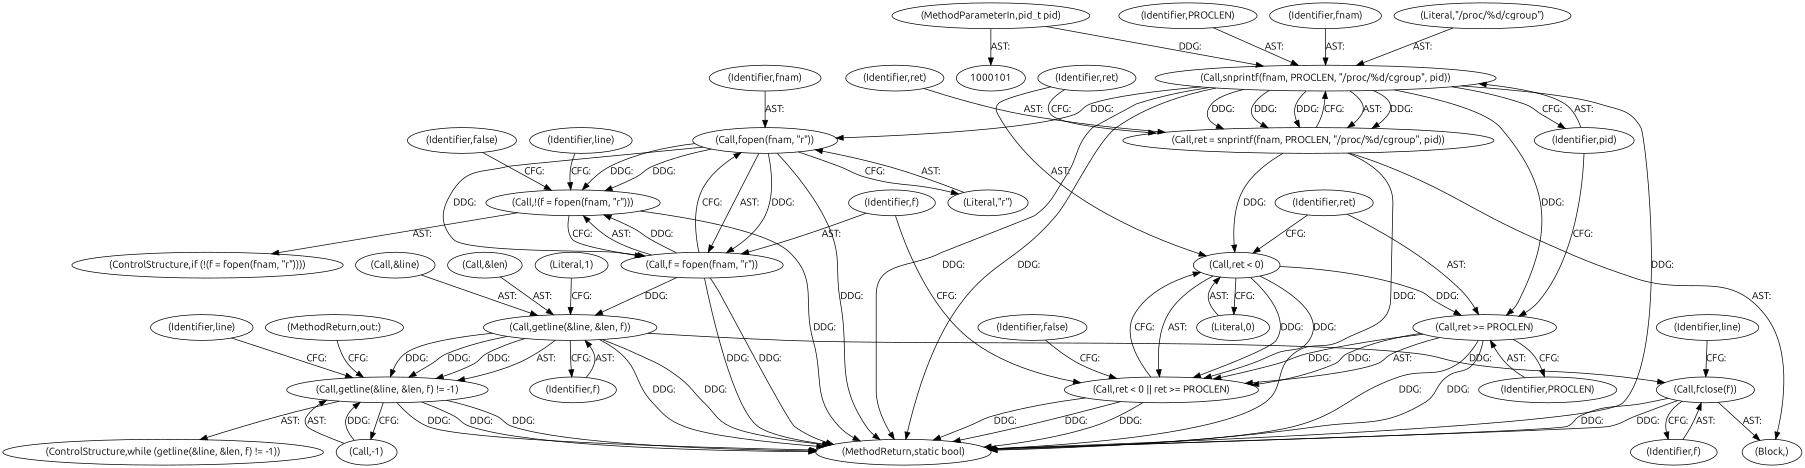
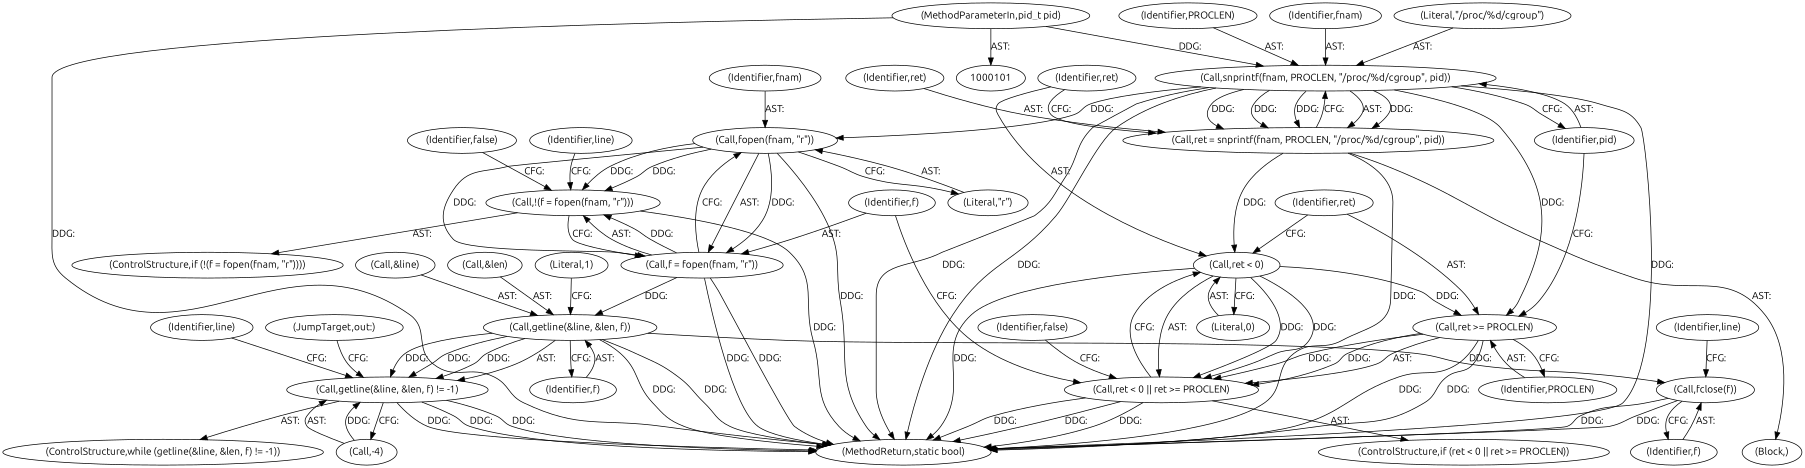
edge "(MethodParameterIn,pid_t pid)" -> "(MethodReturn,static bool)": added, label "DDG:"
edge "(Call,ret < 0)" -> "(MethodReturn,static bool)": added, label "DDG:"
node "(MethodReturn,out:)": label "(MethodReturn,out:)" -> "(JumpTarget,out:)"
edge "(Call,fclose(f))" -> "(Block,)": removed, label "AST:"
node "(Call,-1)": label "(Call,-1)" -> "(Call,-4)"
node "(ControlStructure,if (ret < 0 || ret >= PROCLEN))": added
